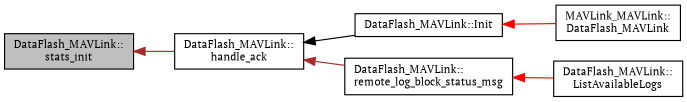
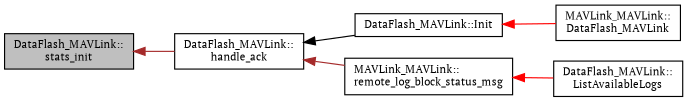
node "DataFlash_MAVLink:: remote_log_block_status_msg": label "DataFlash_MAVLink:: remote_log_block_status_msg" -> "MAVLink_MAVLink:: remote_log_block_status_msg"
